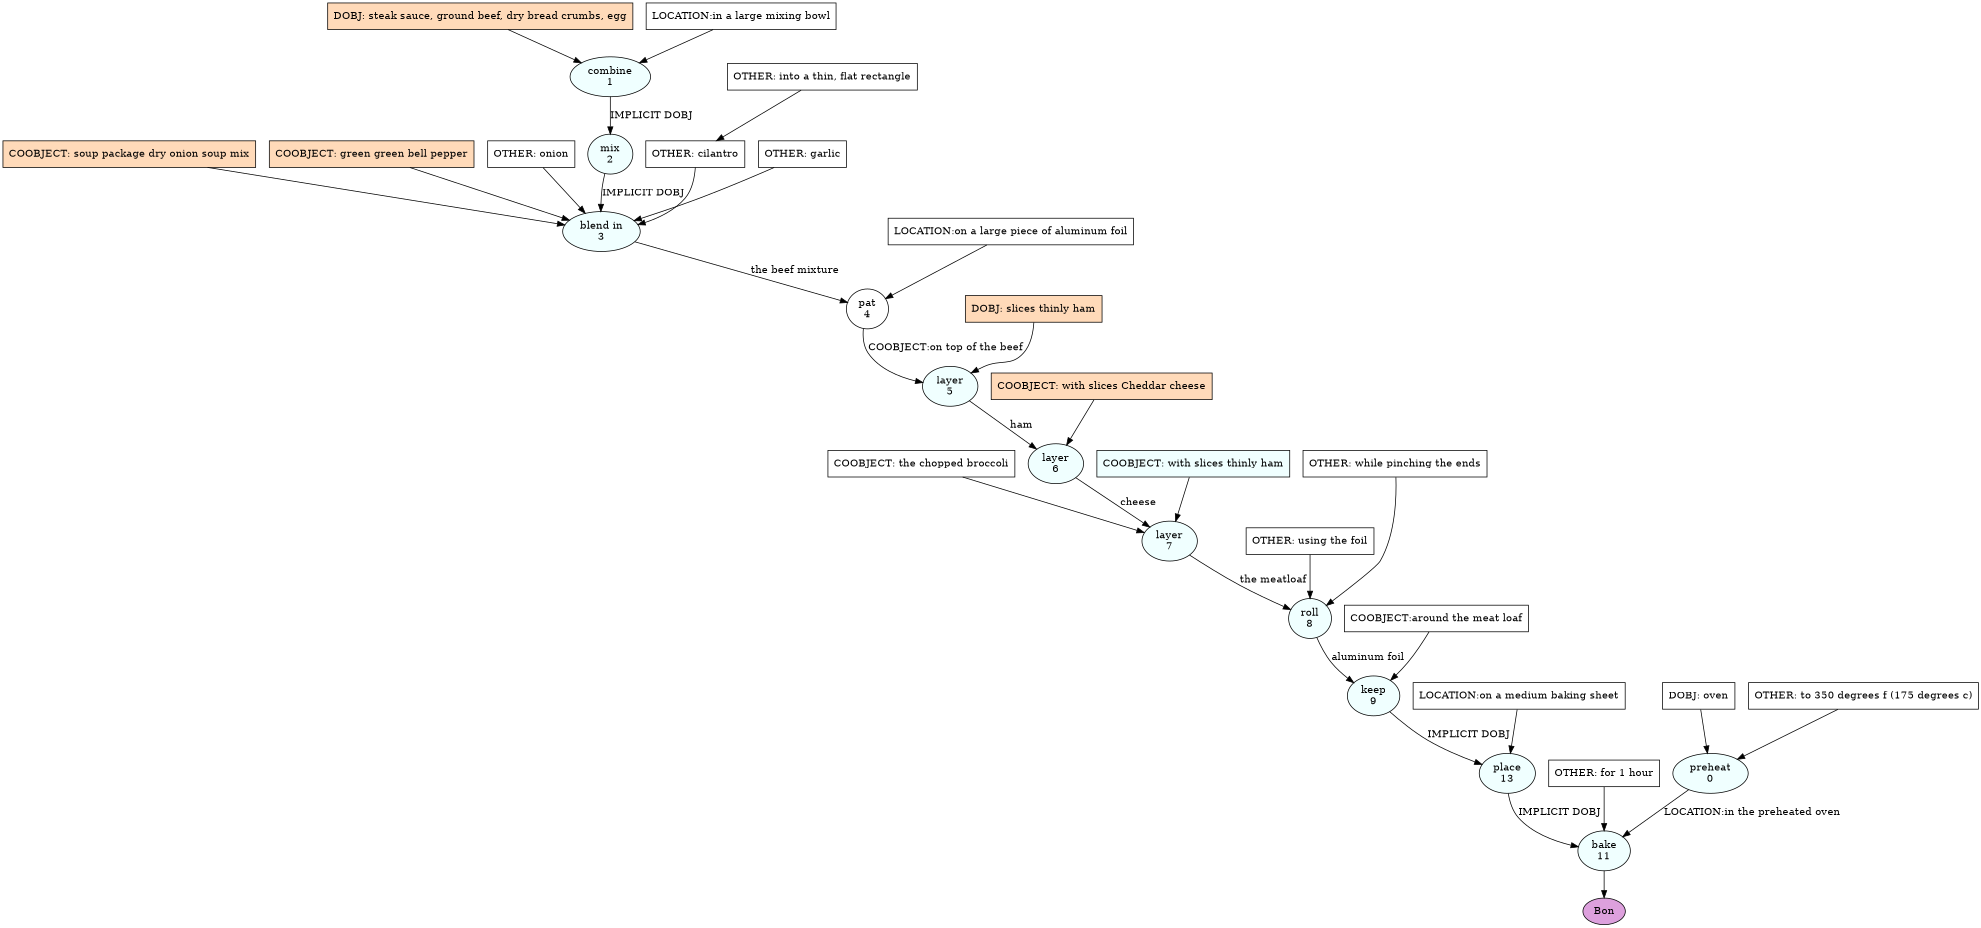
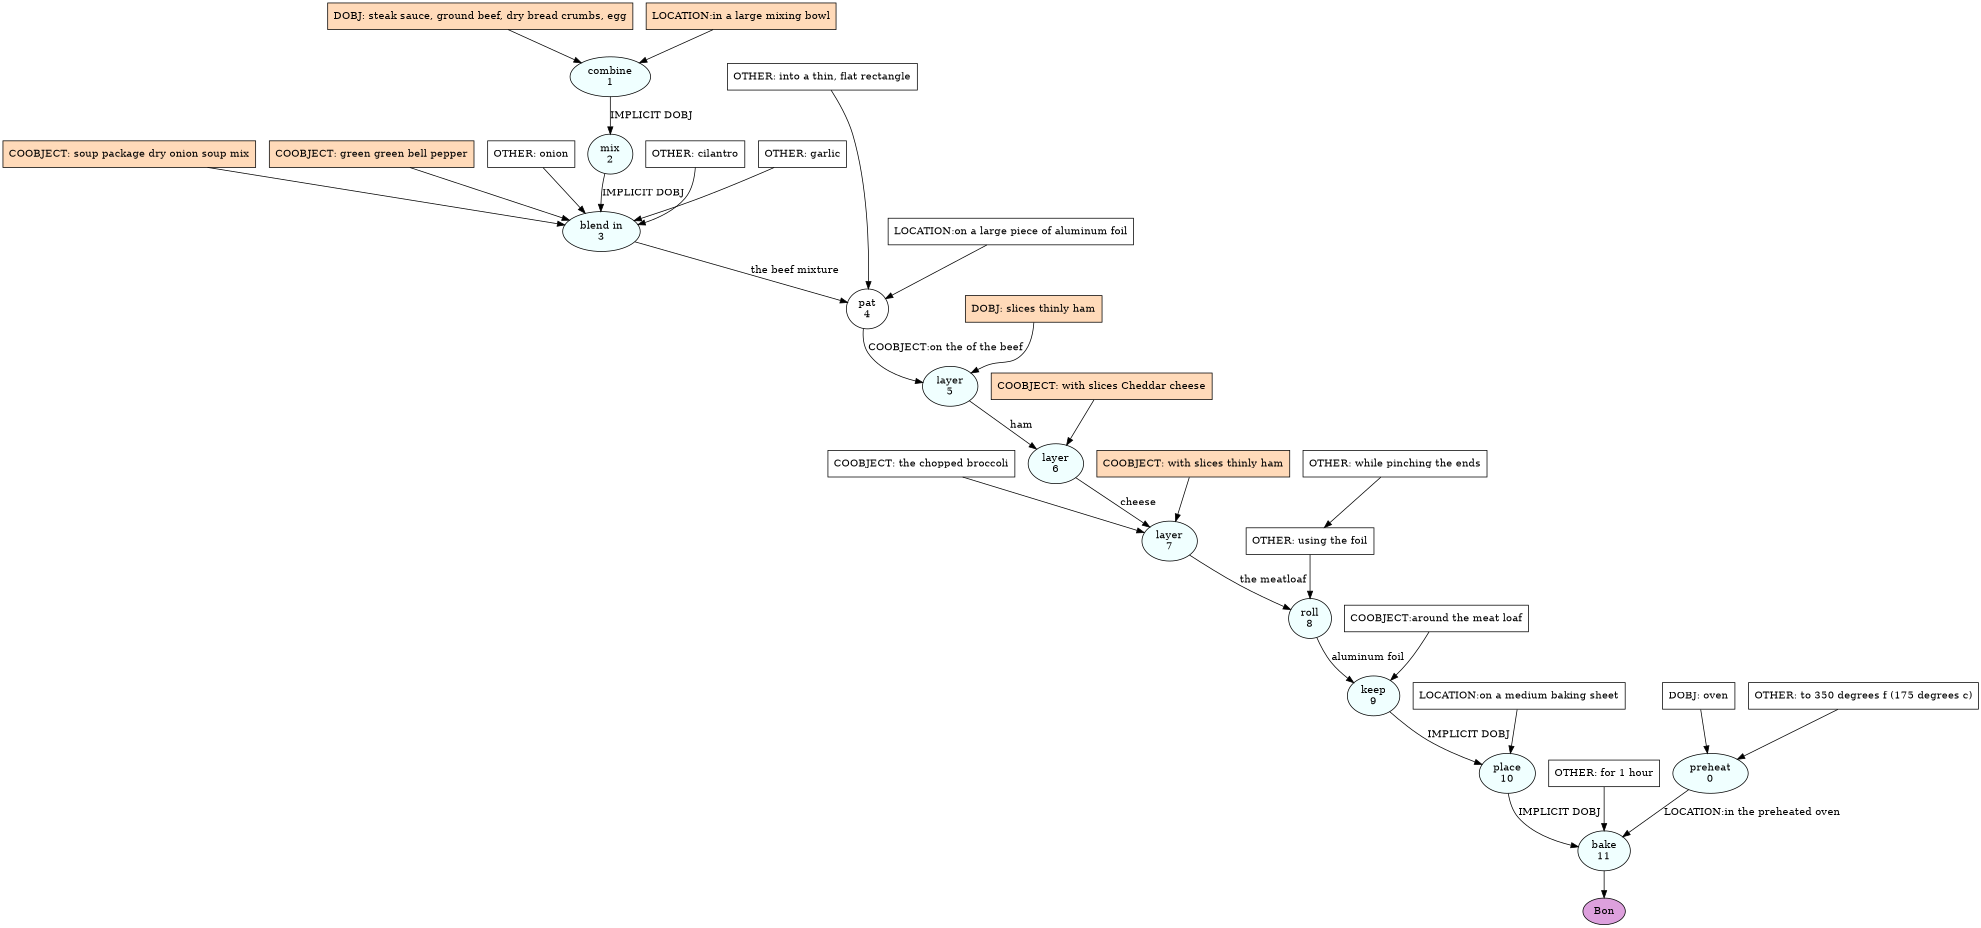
node "LOCATION:in a large mixing bowl": fillcolor white -> peachpuff
edge "OTHER: into a thin, flat rectangle" -> "OTHER: cilantro": now "OTHER: into a thin, flat rectangle" -> "pat 4"
edge "pat 4" -> "layer 5": label "COOBJECT:on top of the beef" -> "COOBJECT:on the of the beef"
node "COOBJECT: with slices thinly ham": fillcolor azure -> peachpuff
edge "OTHER: while pinching the ends" -> "roll 8": now "OTHER: while pinching the ends" -> "OTHER: using the foil"
node "place 13": label "place 13" -> "place 10"
